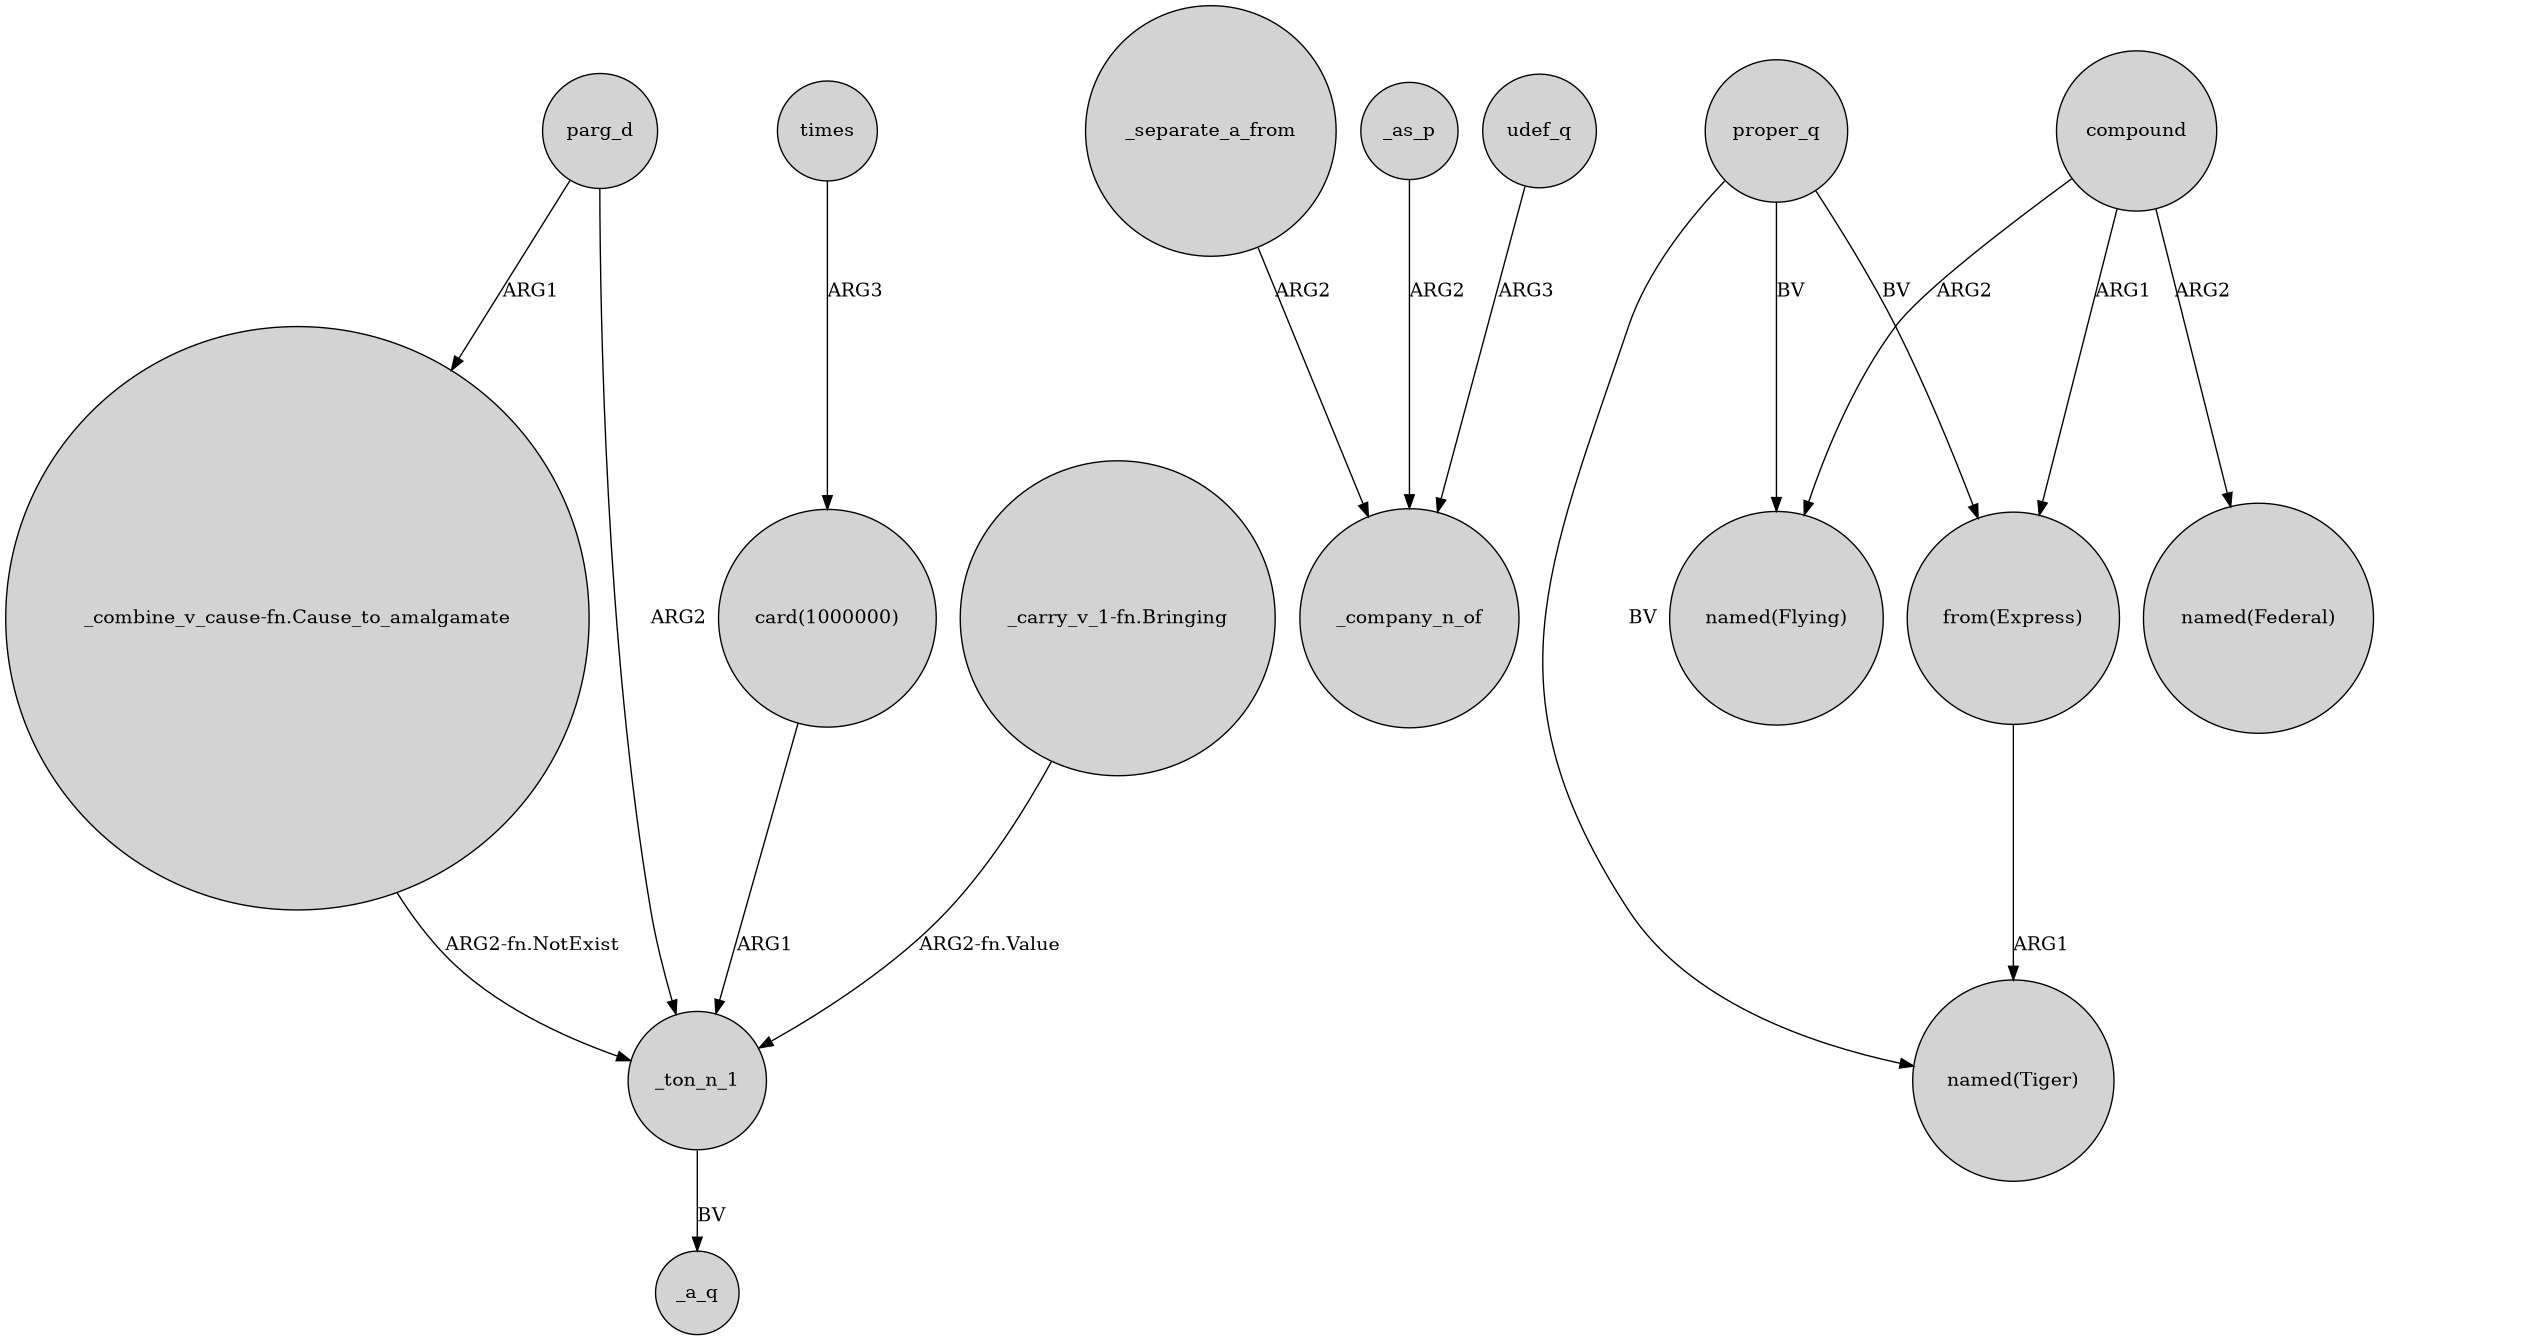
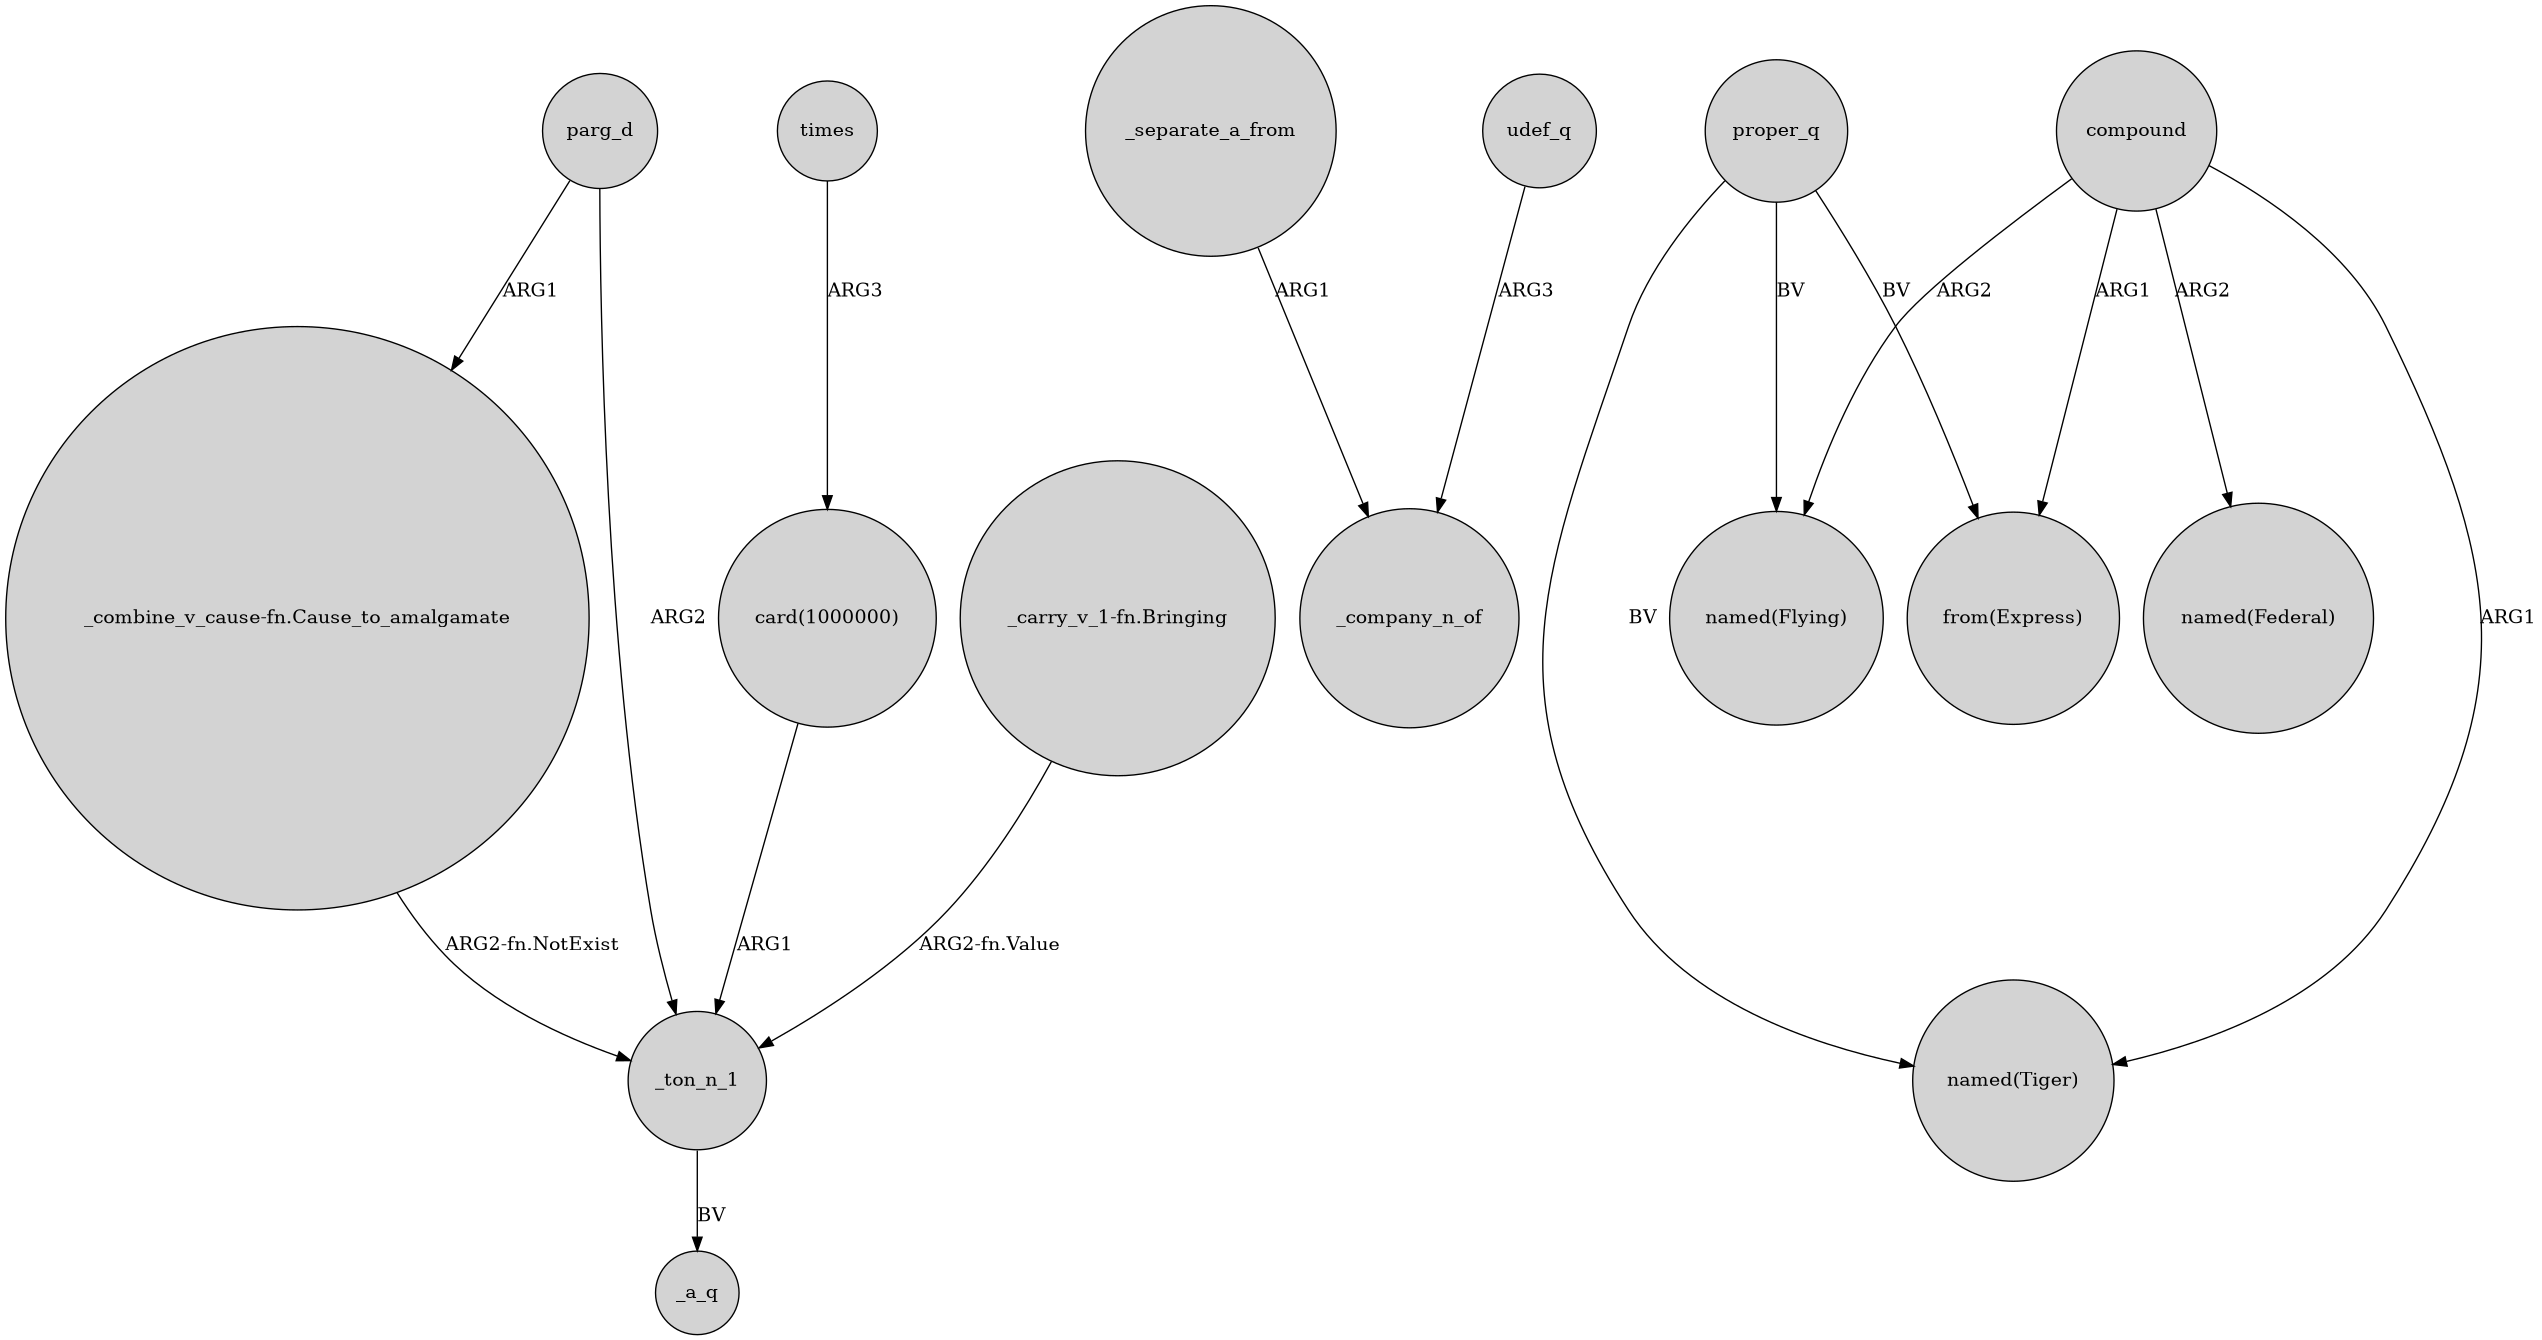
node "_as_p": removed
edge "_separate_a_from" -> "_company_n_of": label "ARG2" -> "ARG1"
edge "from(Express)" -> "named(Tiger)": now "compound" -> "named(Tiger)"
